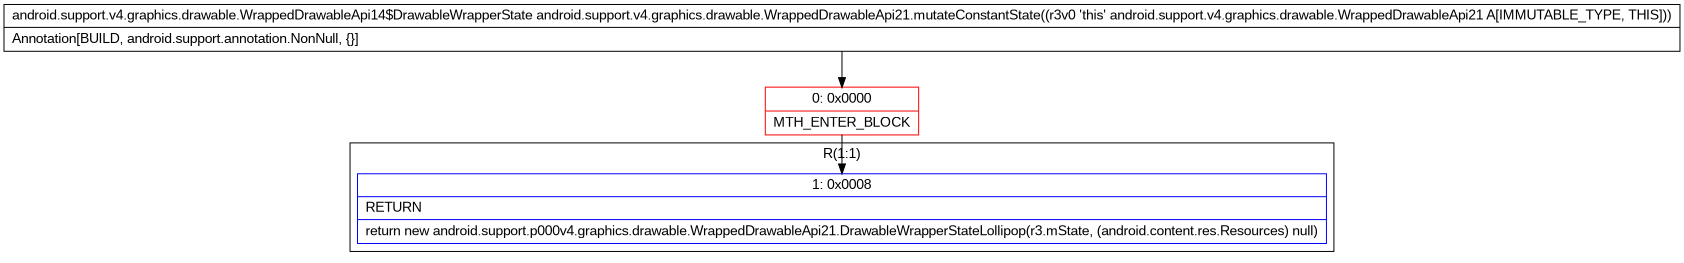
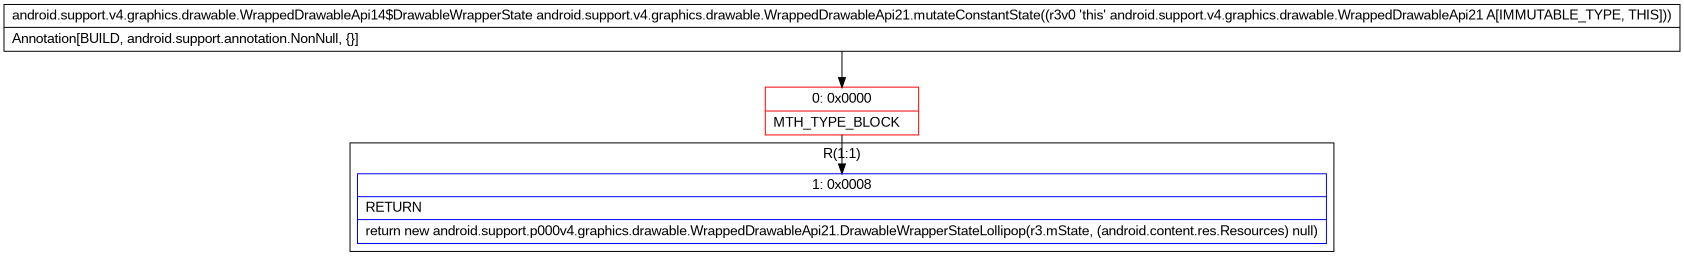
node "0: 0x0000": text "MTH_ENTER_BLOCK" -> "MTH_TYPE_BLOCK"
